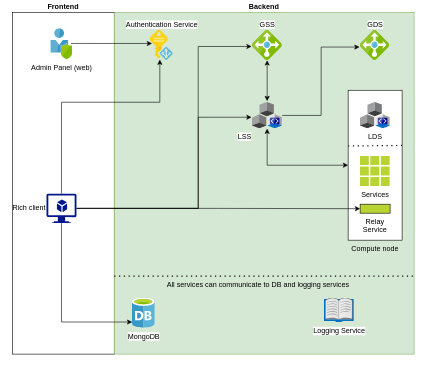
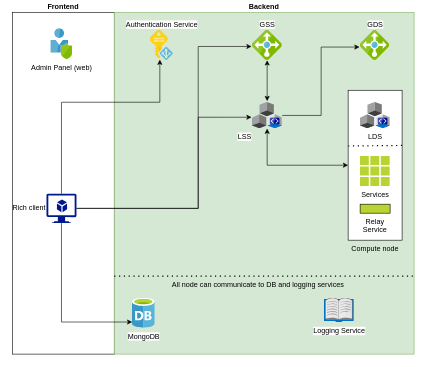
edge "Admin Panel (web)" -> "Authentication Service": removed
edge "Rich client" -> "Relay Service": removed
node "All services can communicate to DB and logging services": label "All services can communicate to DB and logging services" -> "All node can communicate to DB and logging services"
